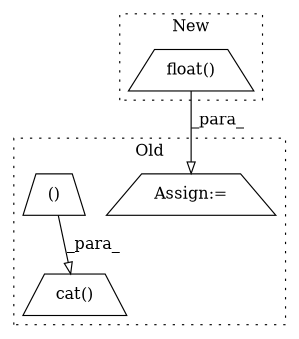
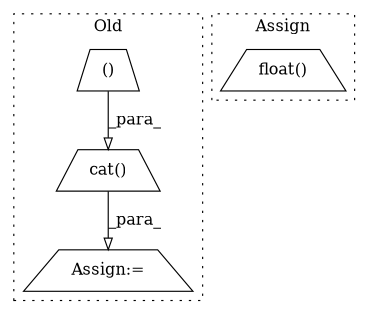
cluster "New": label "New" -> "Assign"
edge "float()" -> "Assign:=": now "cat()" -> "Assign:="
